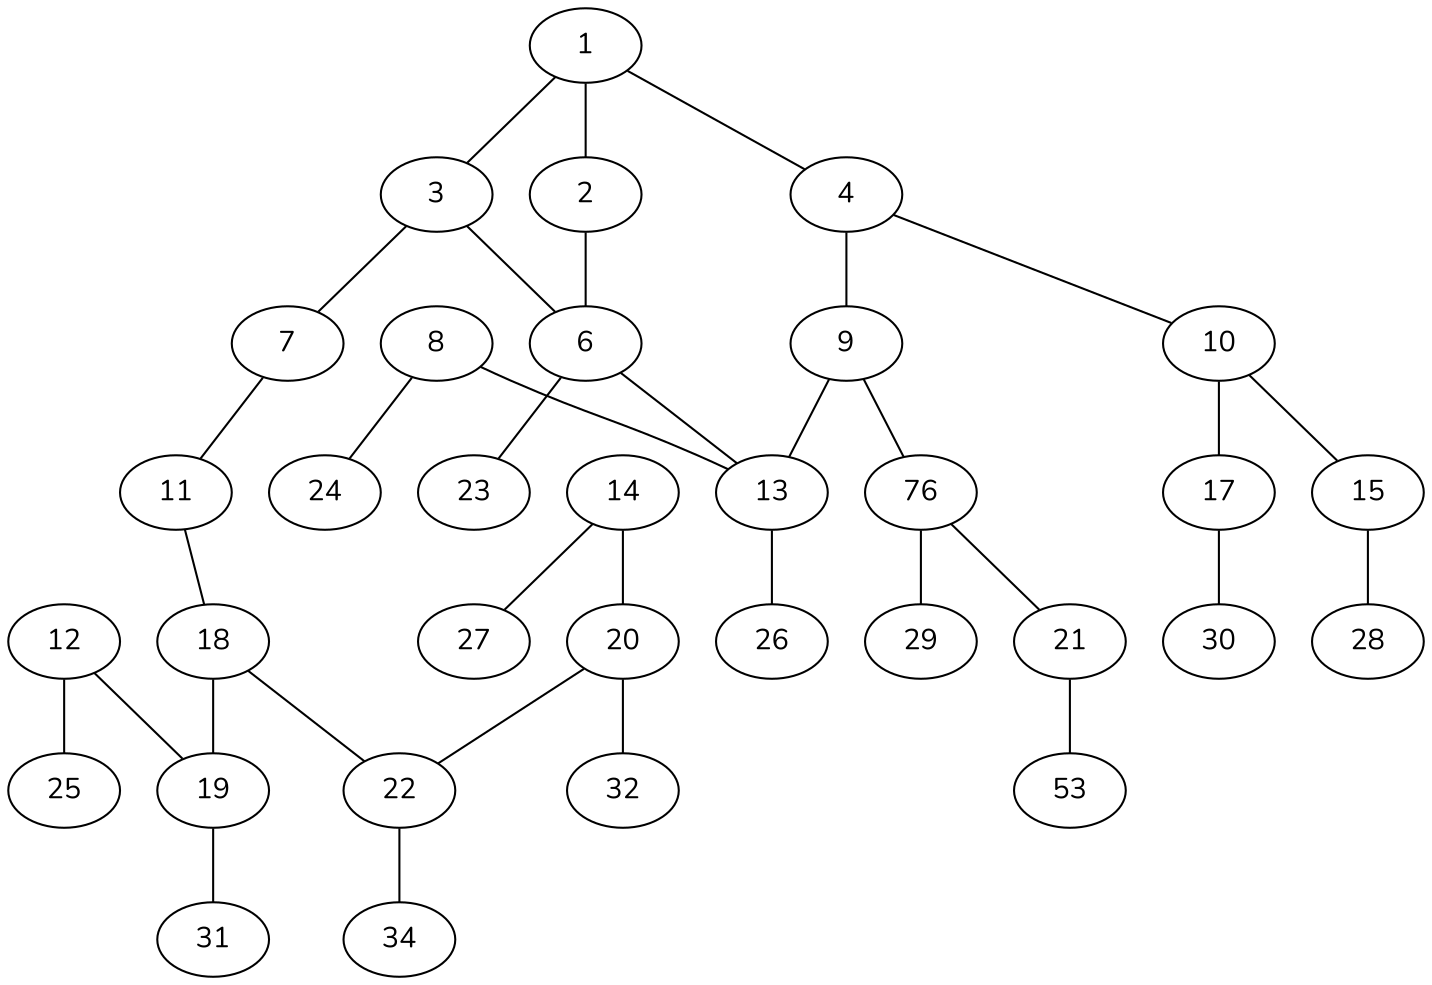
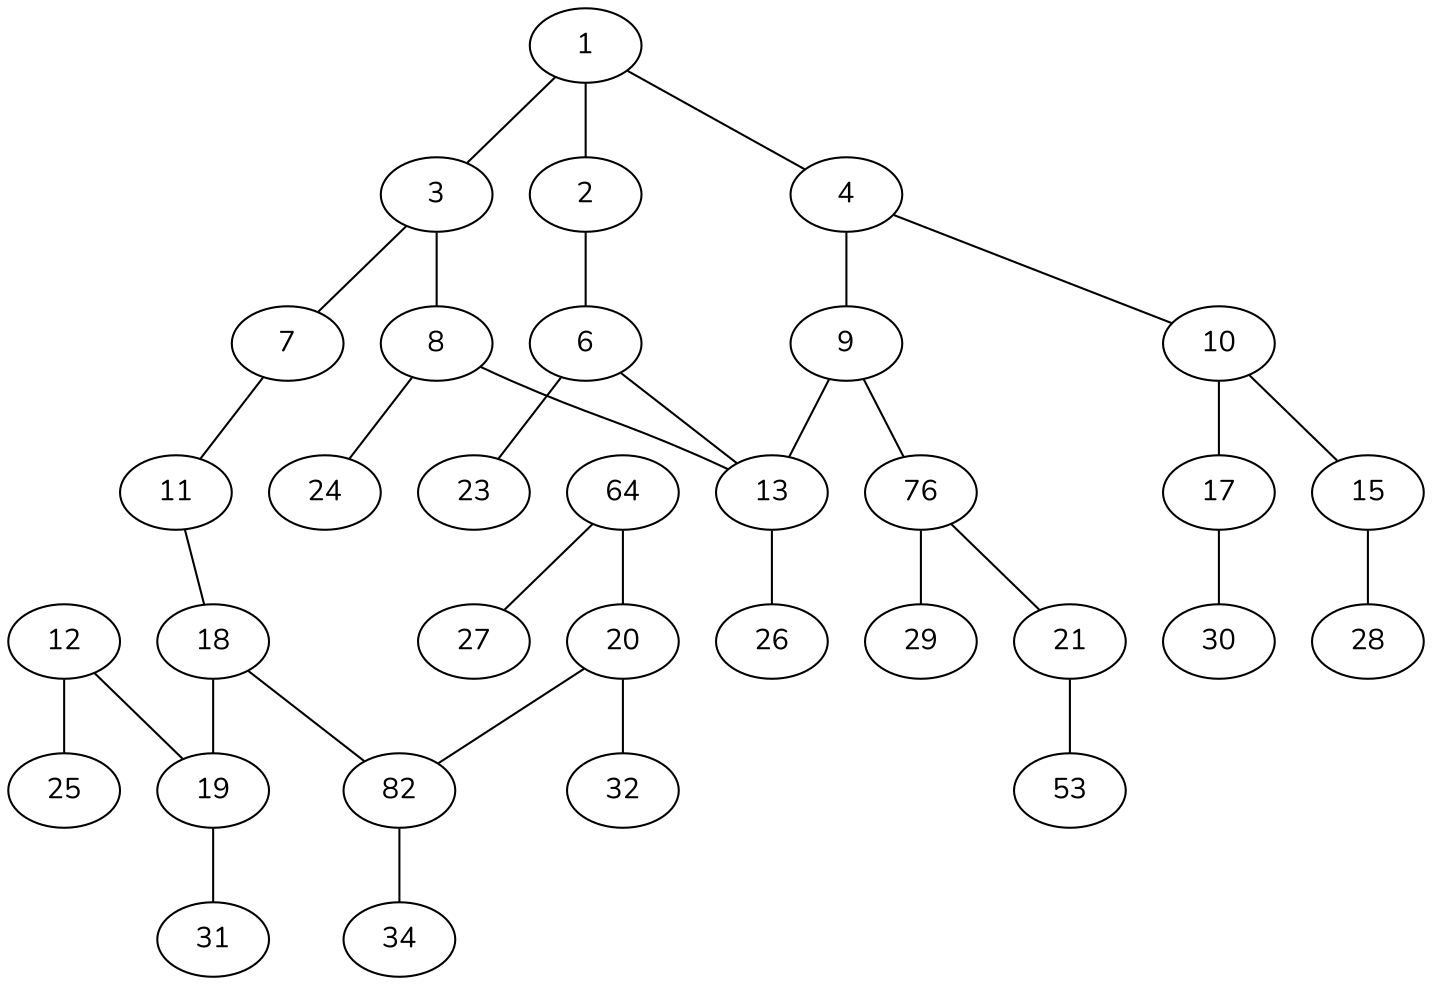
edge "3" -- "6": now "3" -- "8"
node "14": label "14" -> "64"
node "22": label "22" -> "82"
